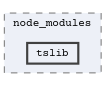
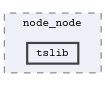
cluster "node_modules": label "node_modules" -> "node_node"
